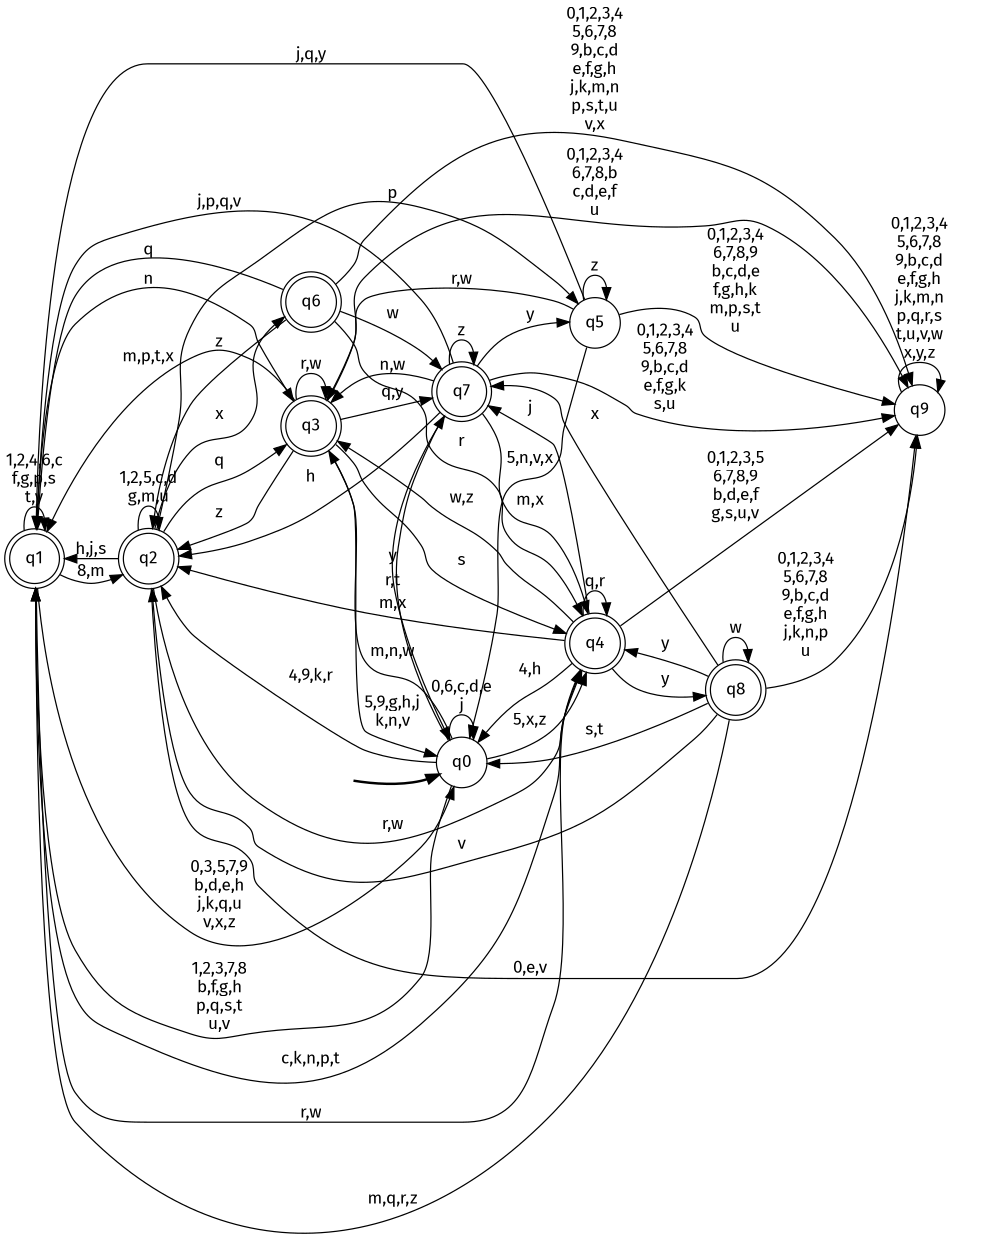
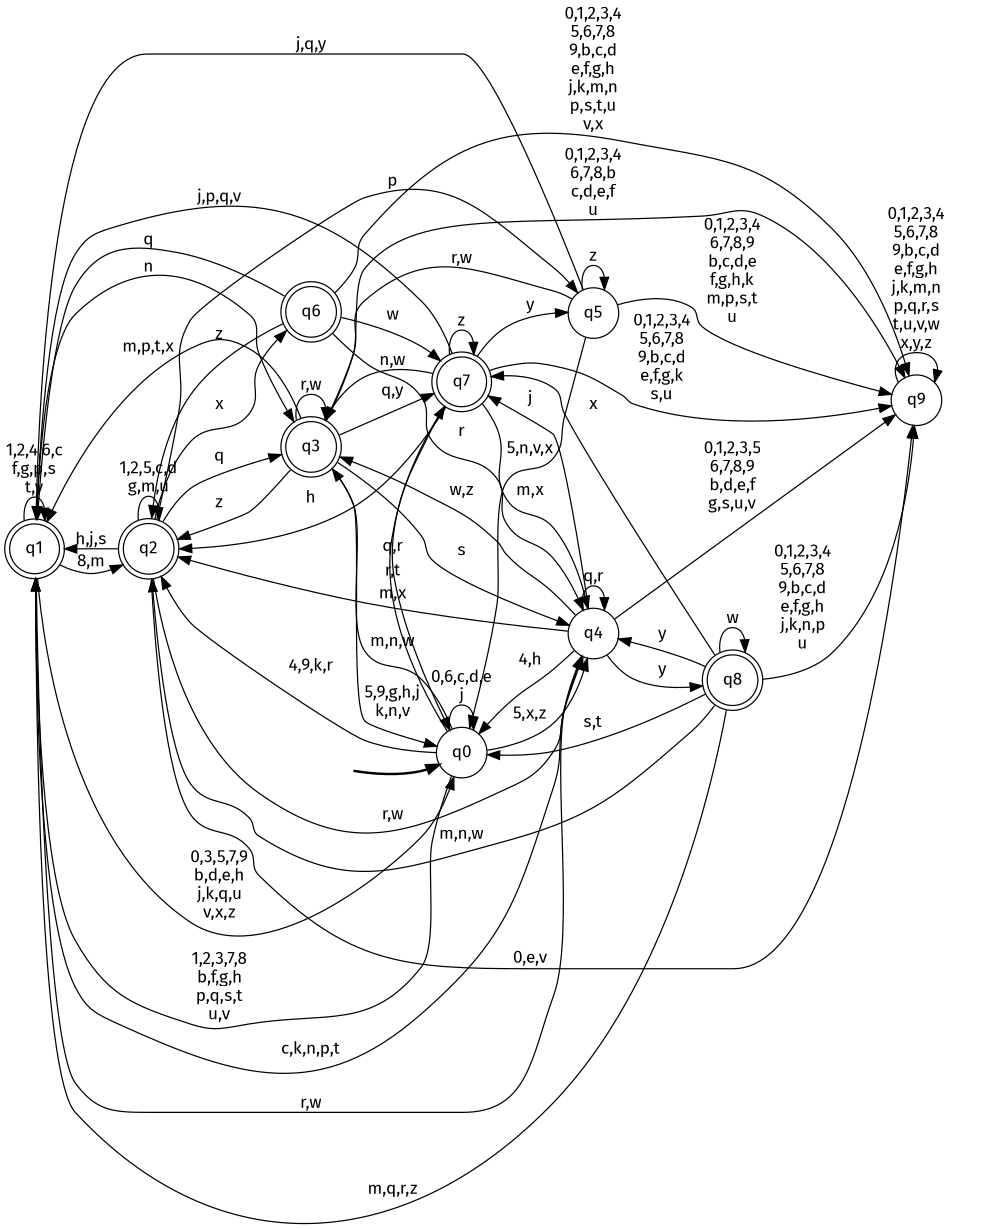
edge "q0" -> "q7": label "y" -> "q,r"
node "q4": shape doublecircle -> circle
edge "q8" -> "q2": label "v" -> "m,n,w"
